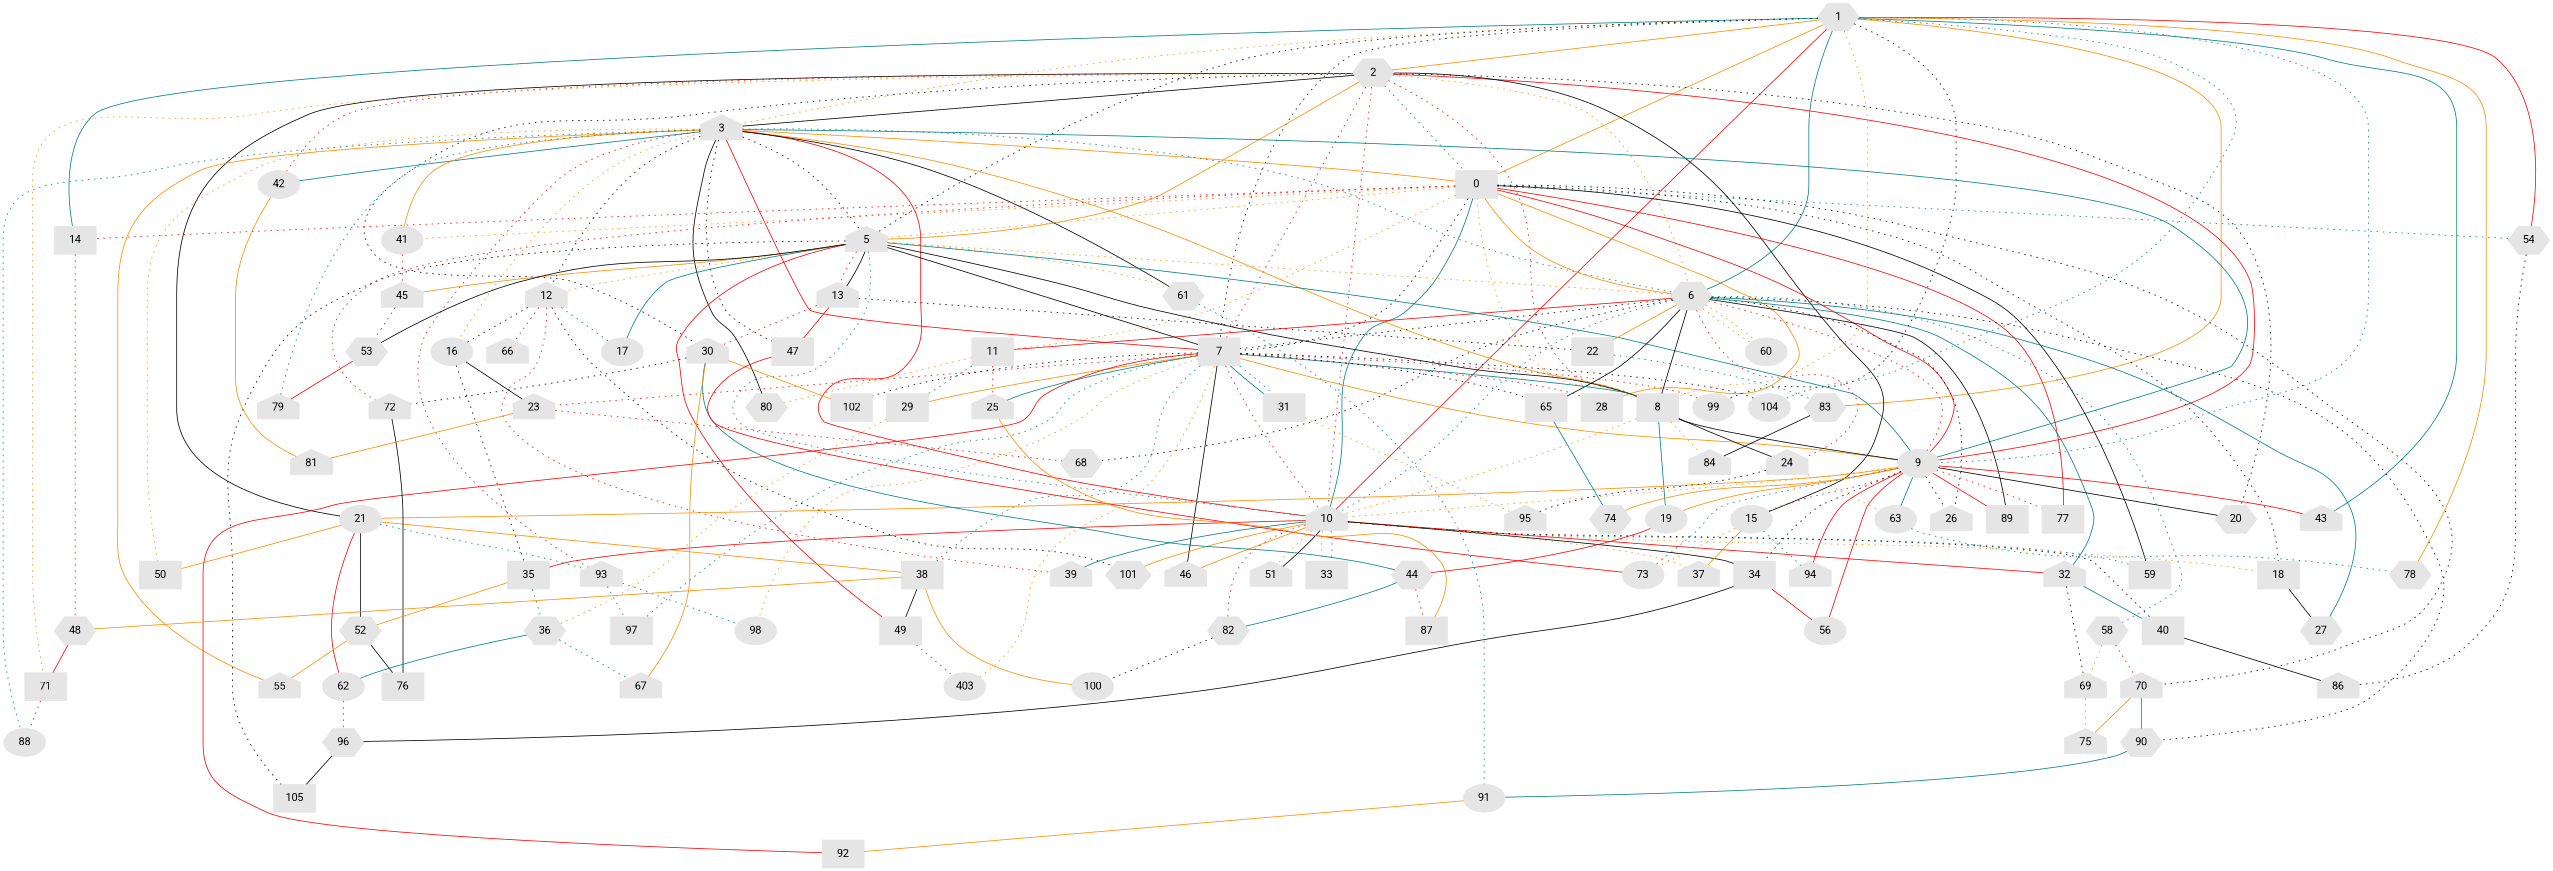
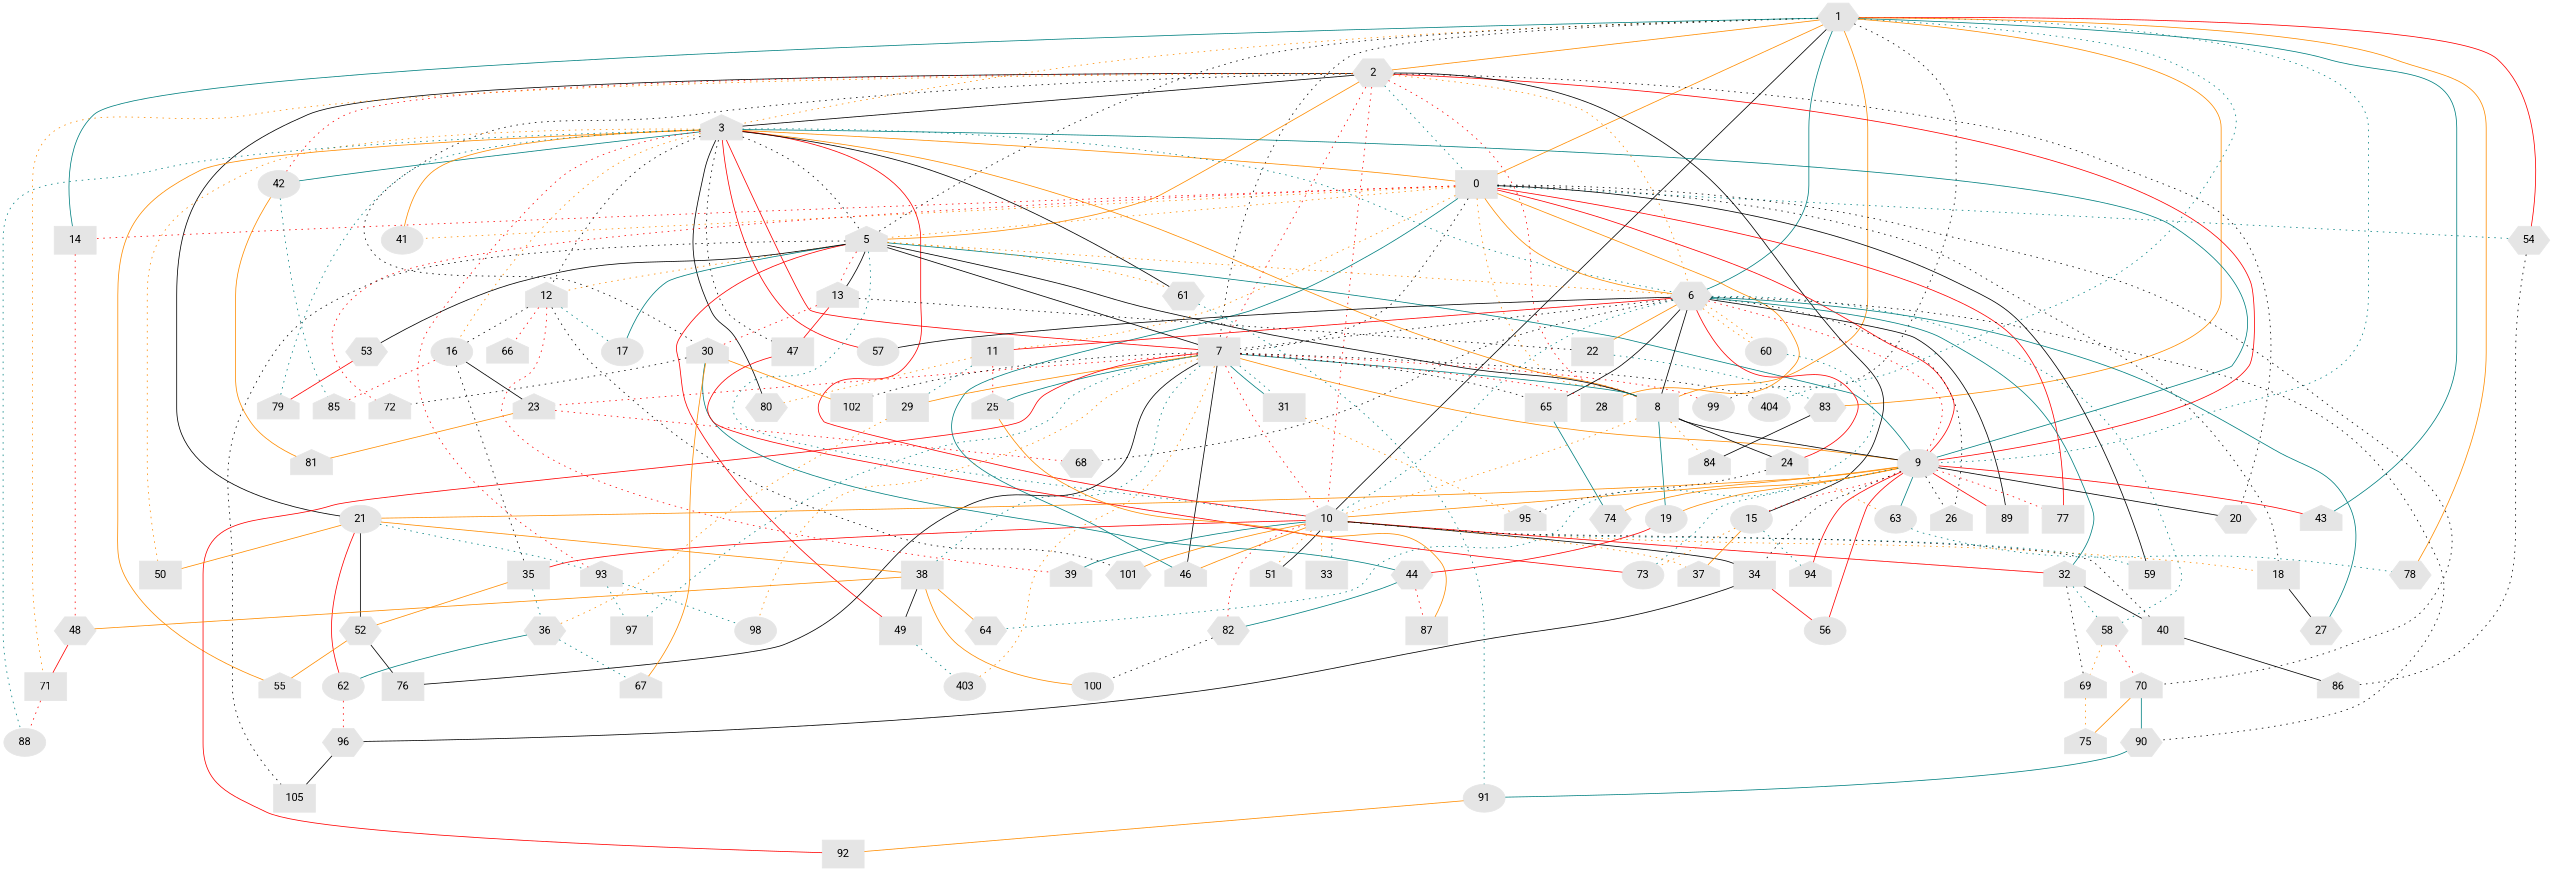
edge "1" -- "10": color red -> black
edge "1" -- "8": style dotted -> solid
node "45": removed
edge "0" -- "10": now "0" -- "46"
node "57": added
edge "6" -- "24": style dotted -> solid
node "85": added
node "104": label "104" -> "404"
edge "9" -- "10": style dotted -> solid
edge "72" -- "76": now "7" -- "76"
edge "32" -- "58": added
edge "32" -- "40": color teal -> black
node "64": added
